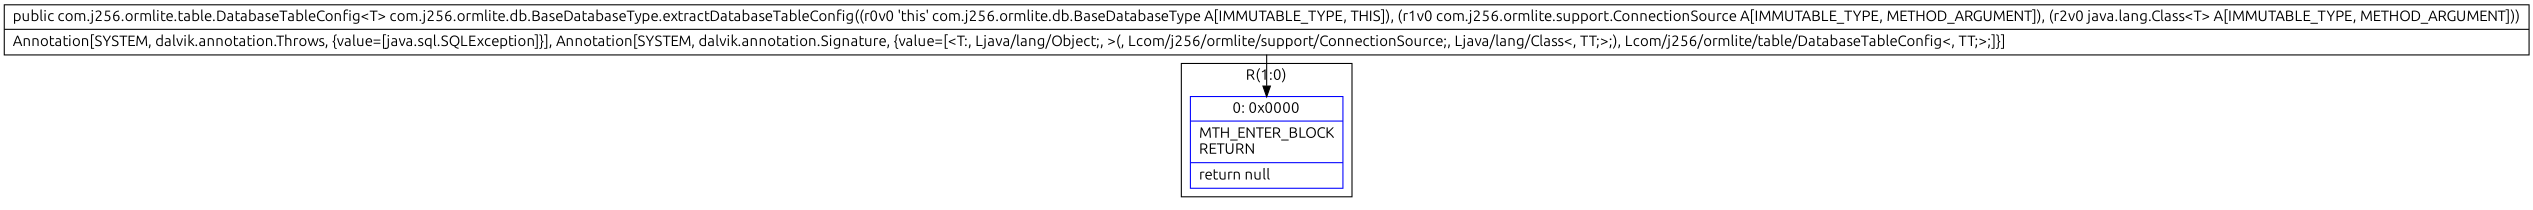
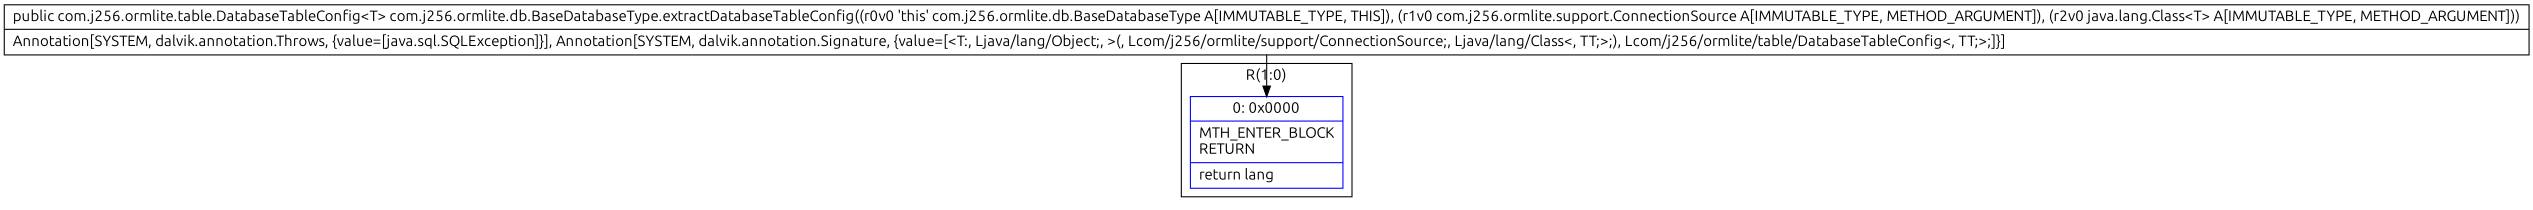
node "0: 0x0000": text "return null" -> "return lang"
